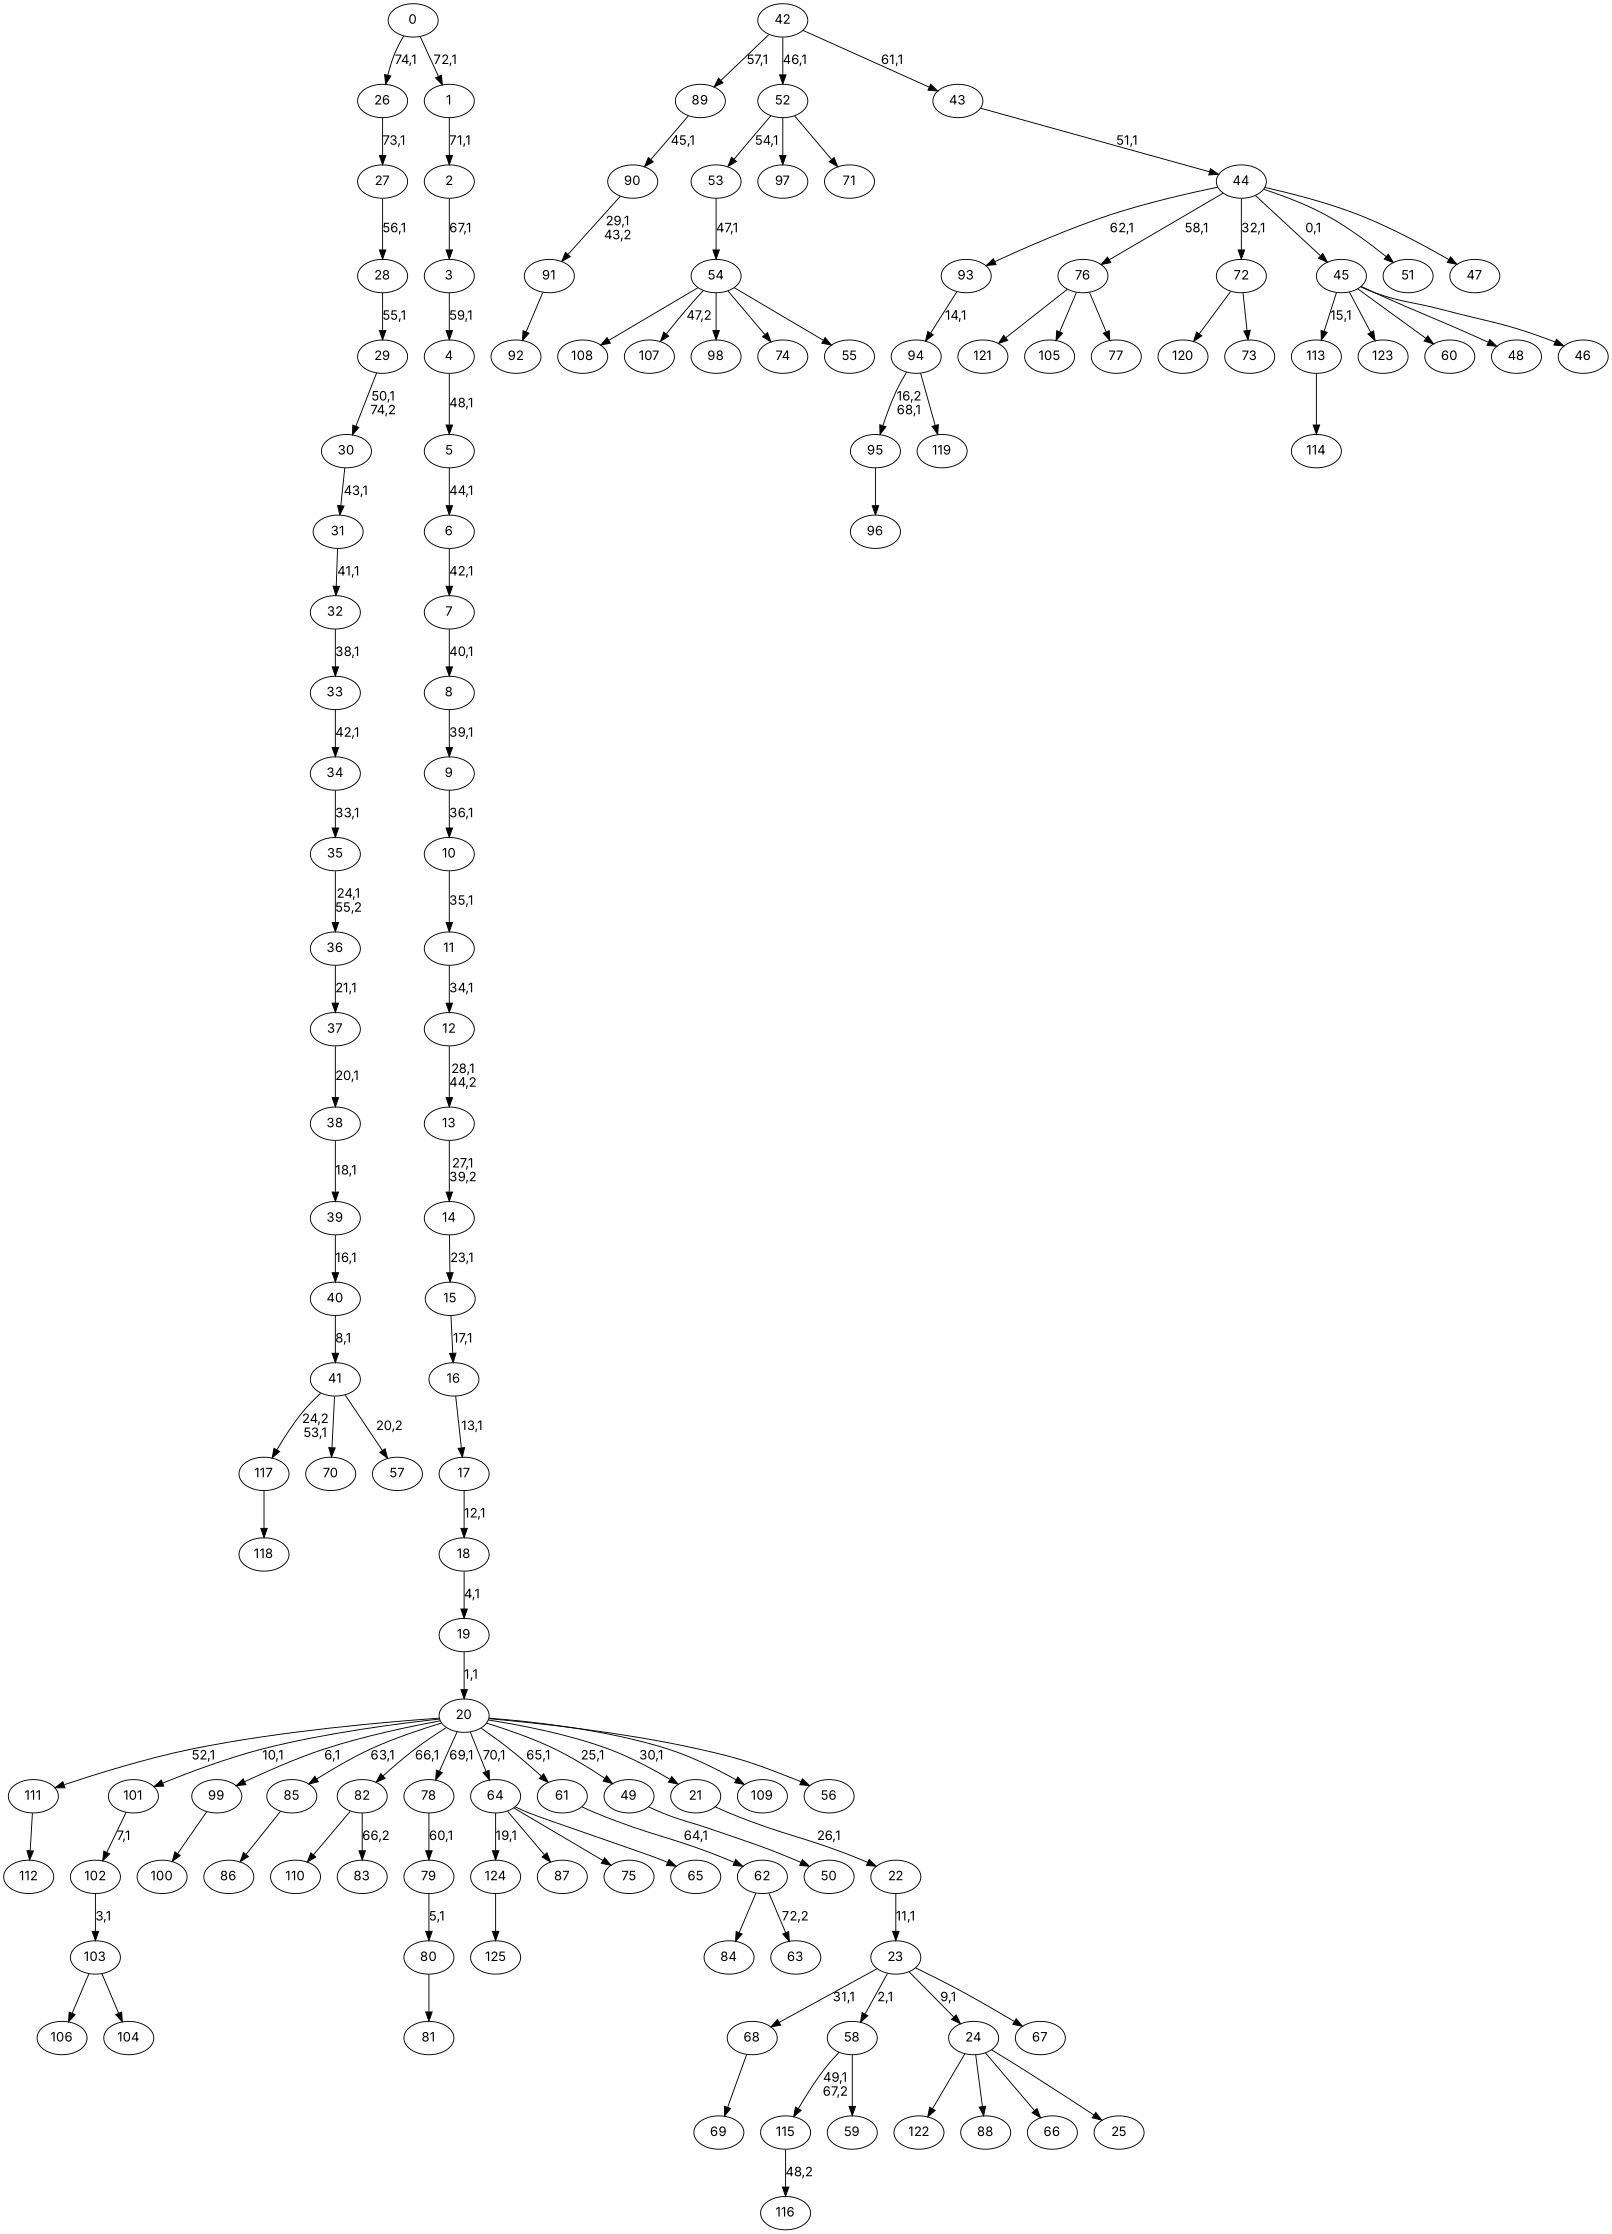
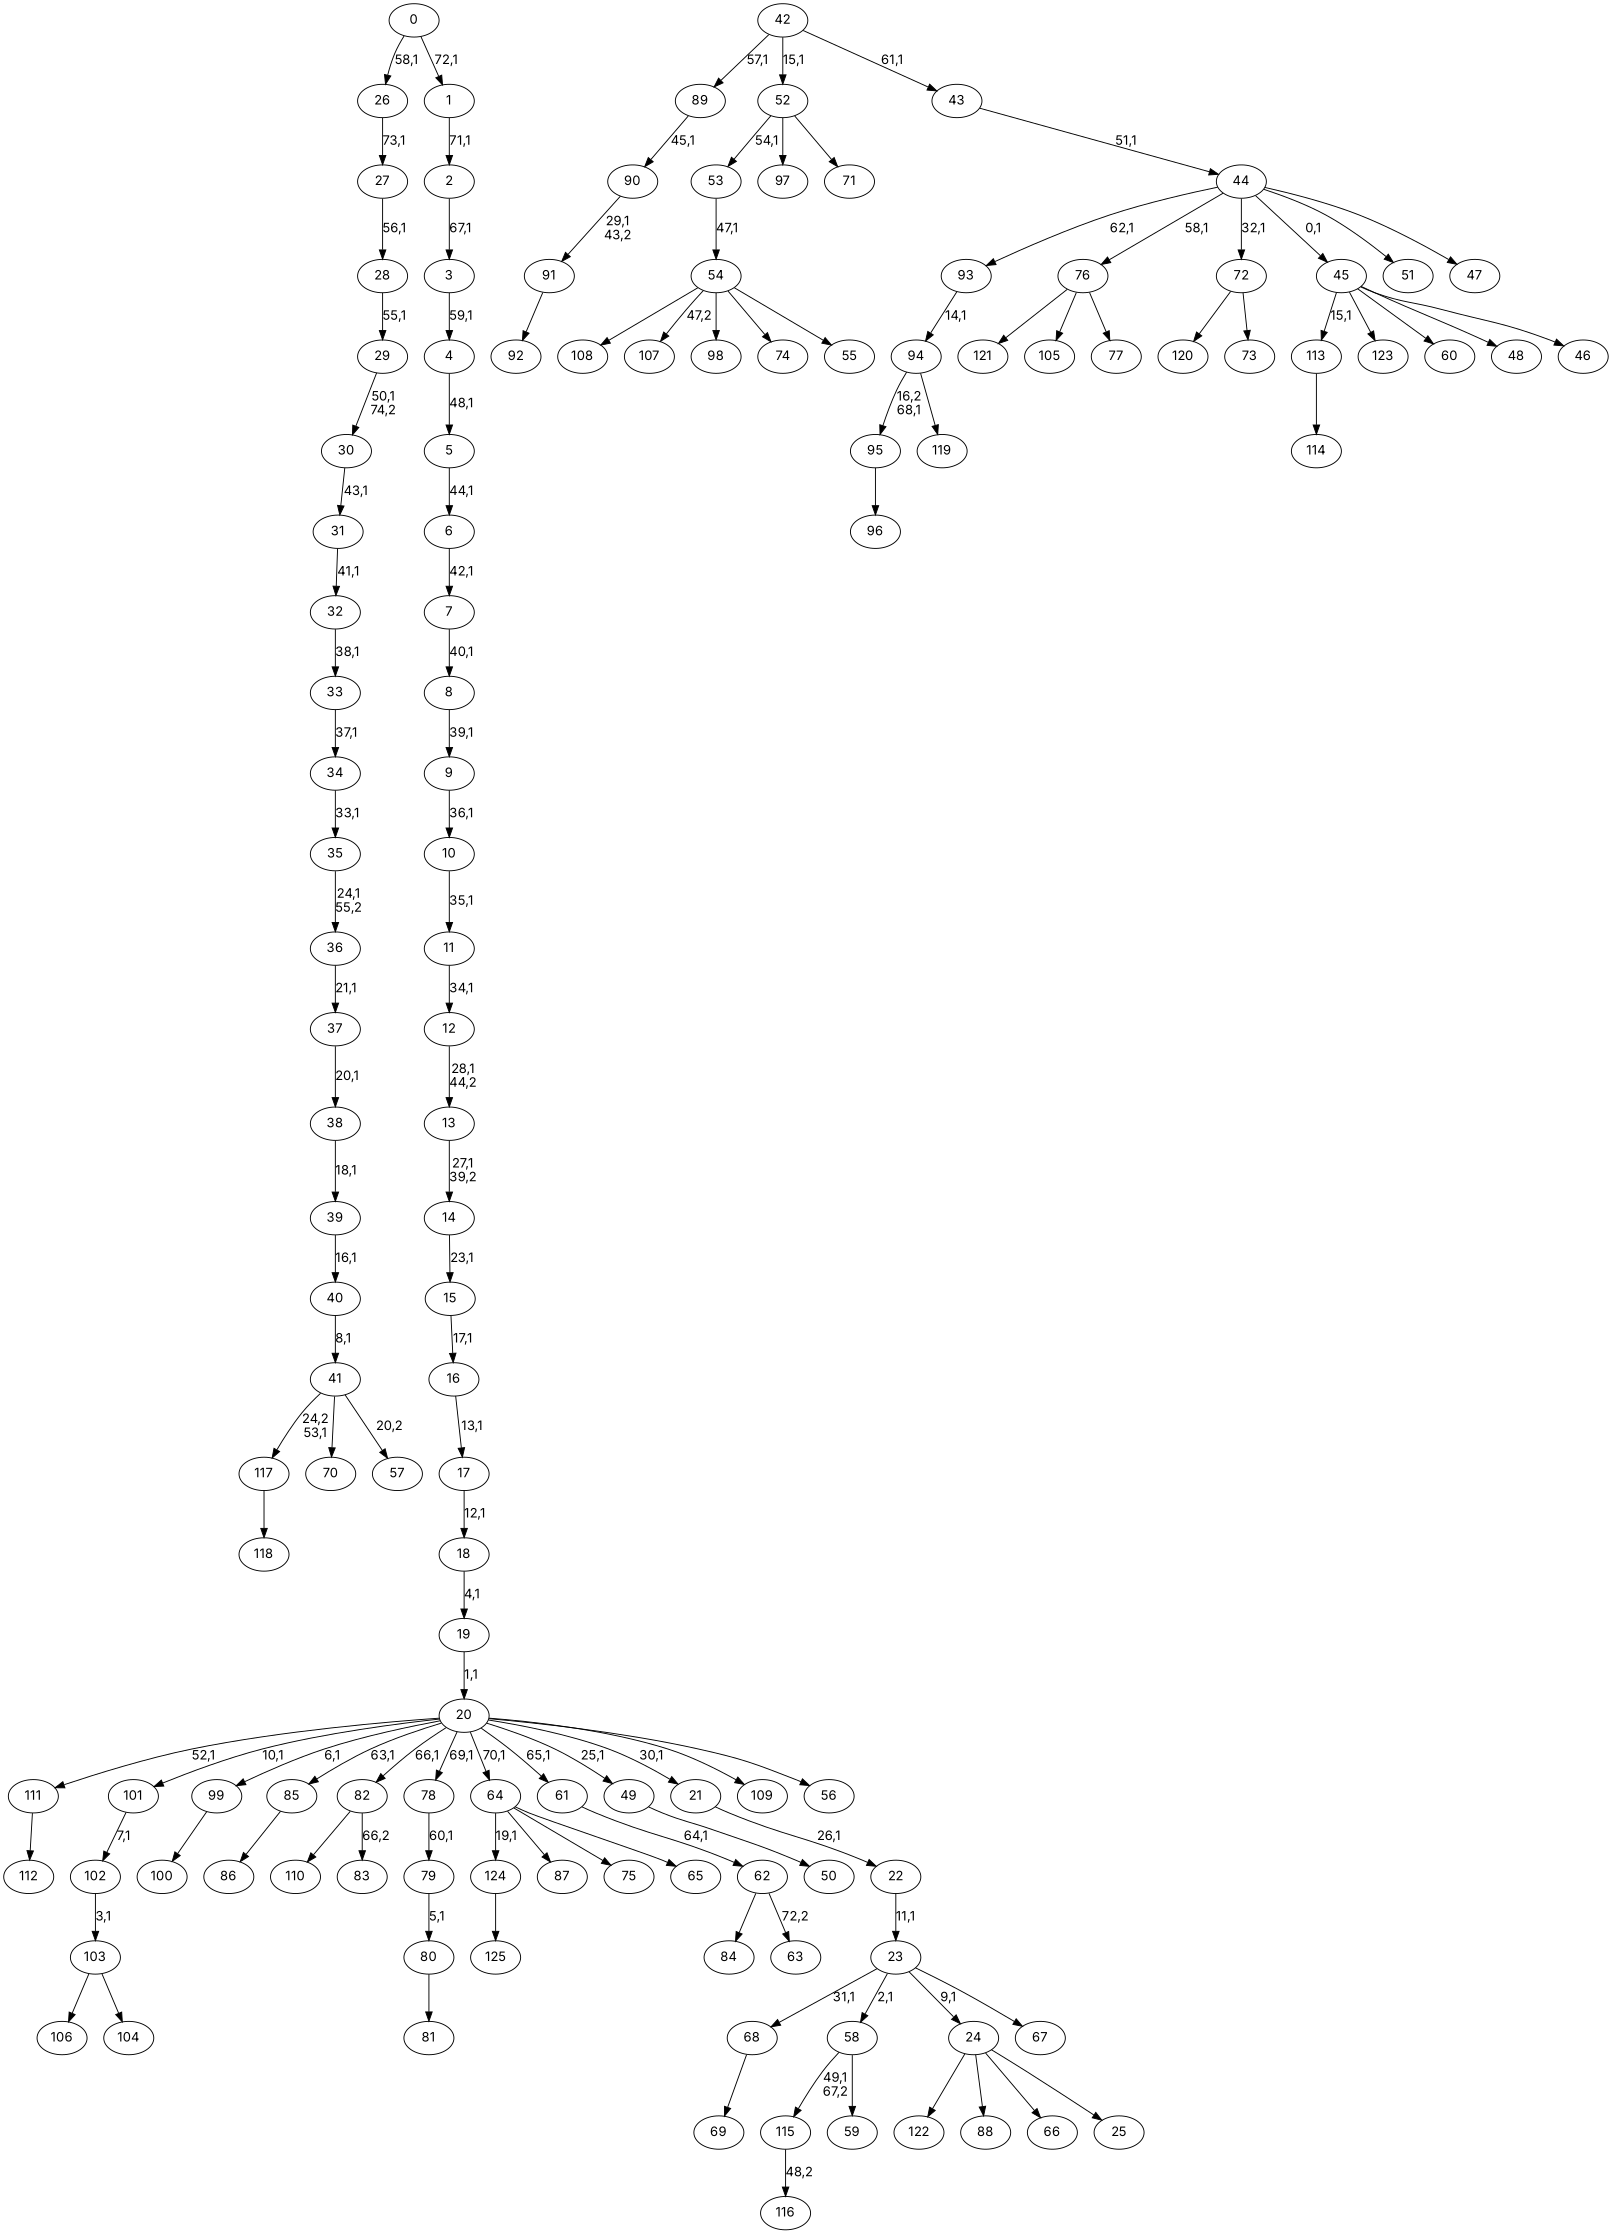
edge "0" -> "26": label "74,1" -> "58,1"
edge "42" -> "52": label "46,1" -> "15,1"
edge "33" -> "34": label "42,1" -> "37,1"
